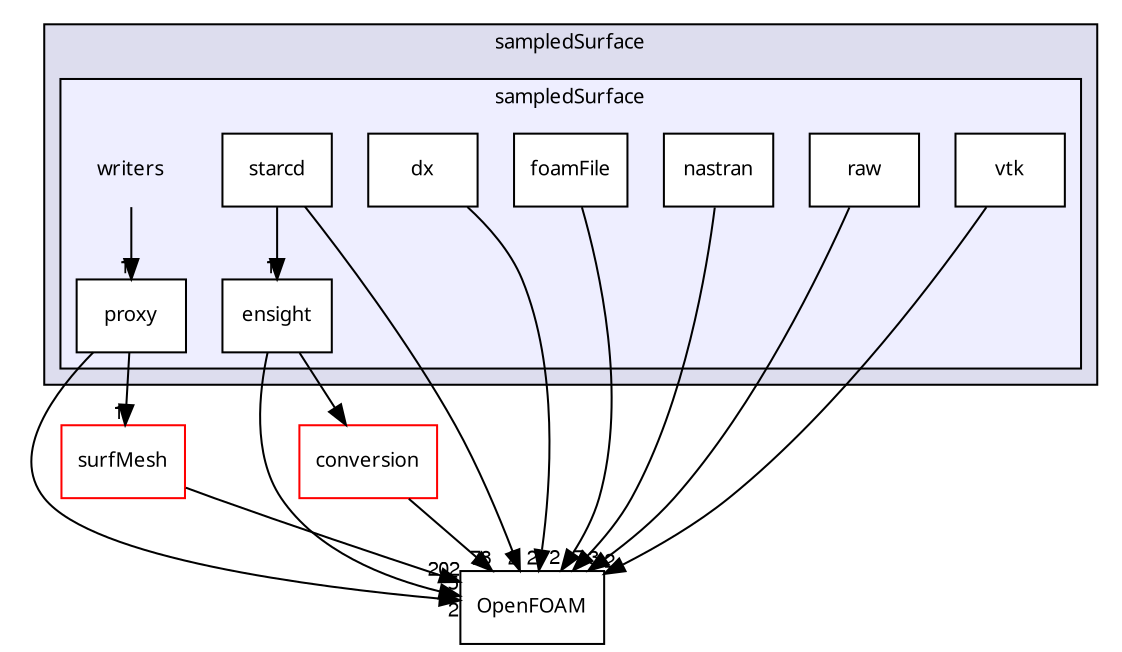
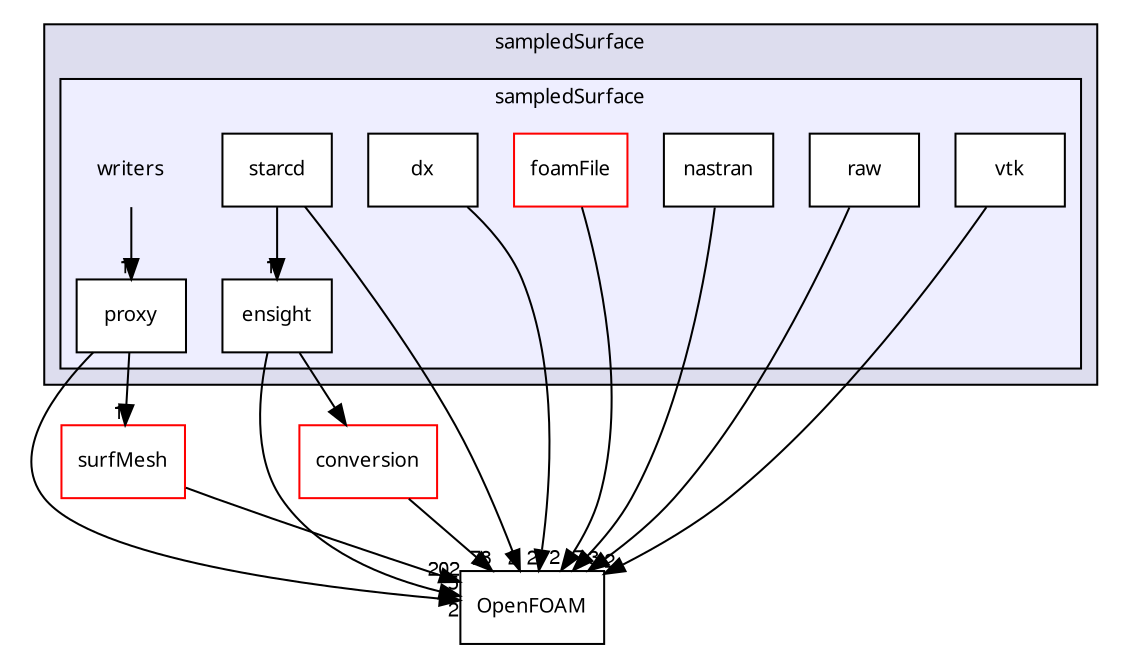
node "foamFile": color black -> red
